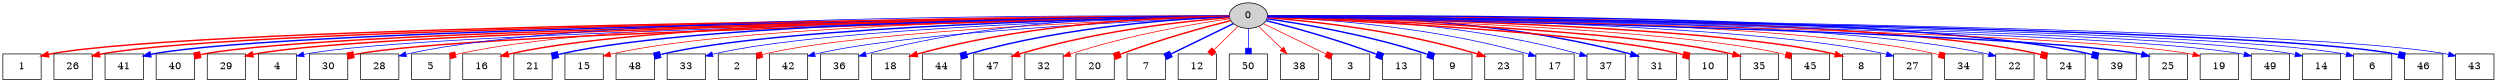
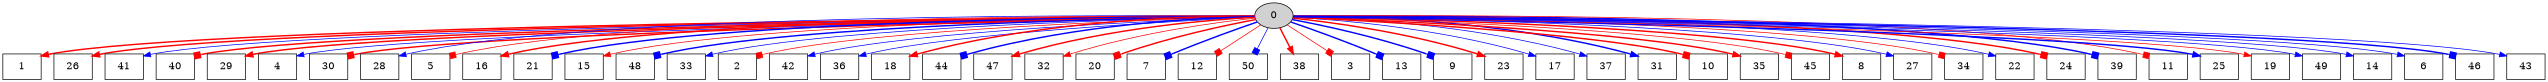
edge "0" -> "41": style bold -> solid
edge "0" -> "38": style solid -> bold
node "11": added
